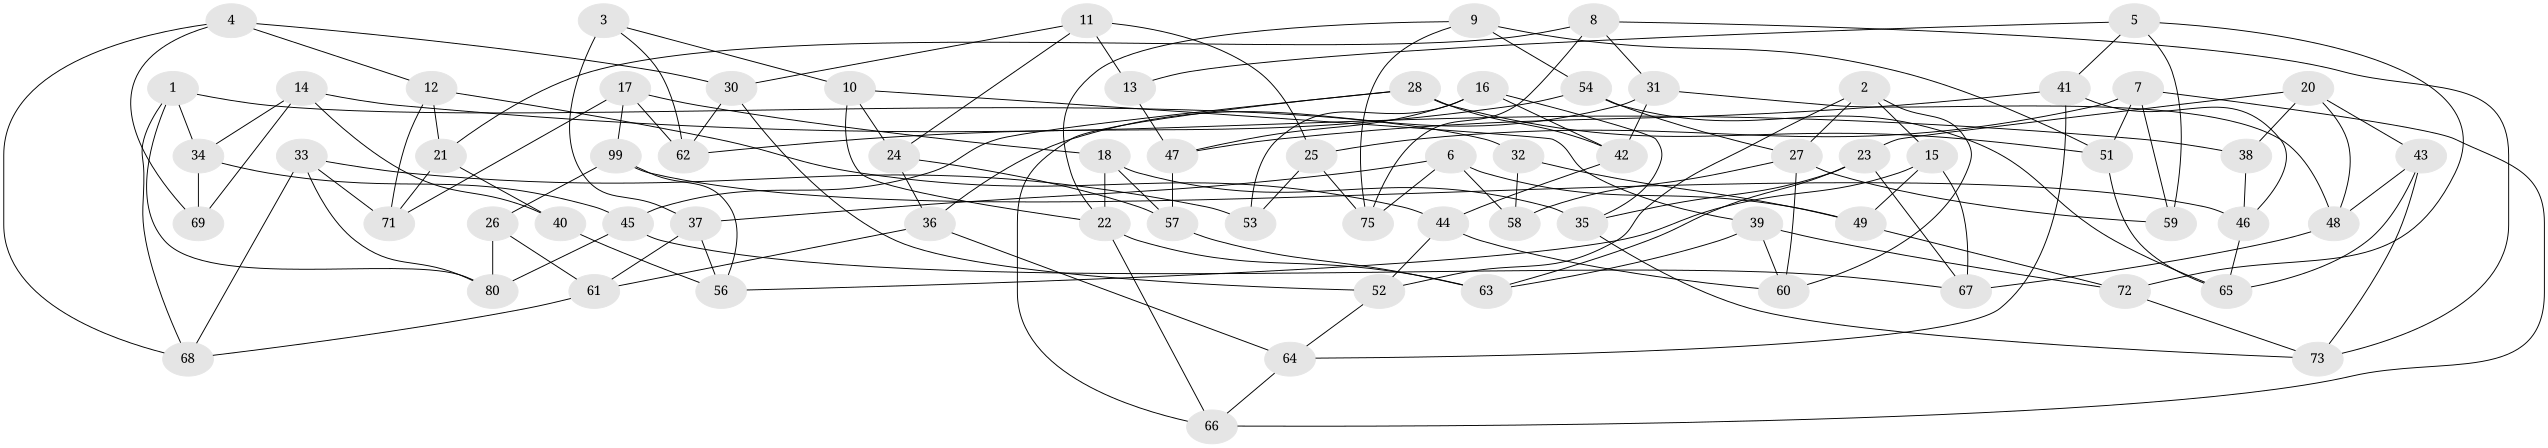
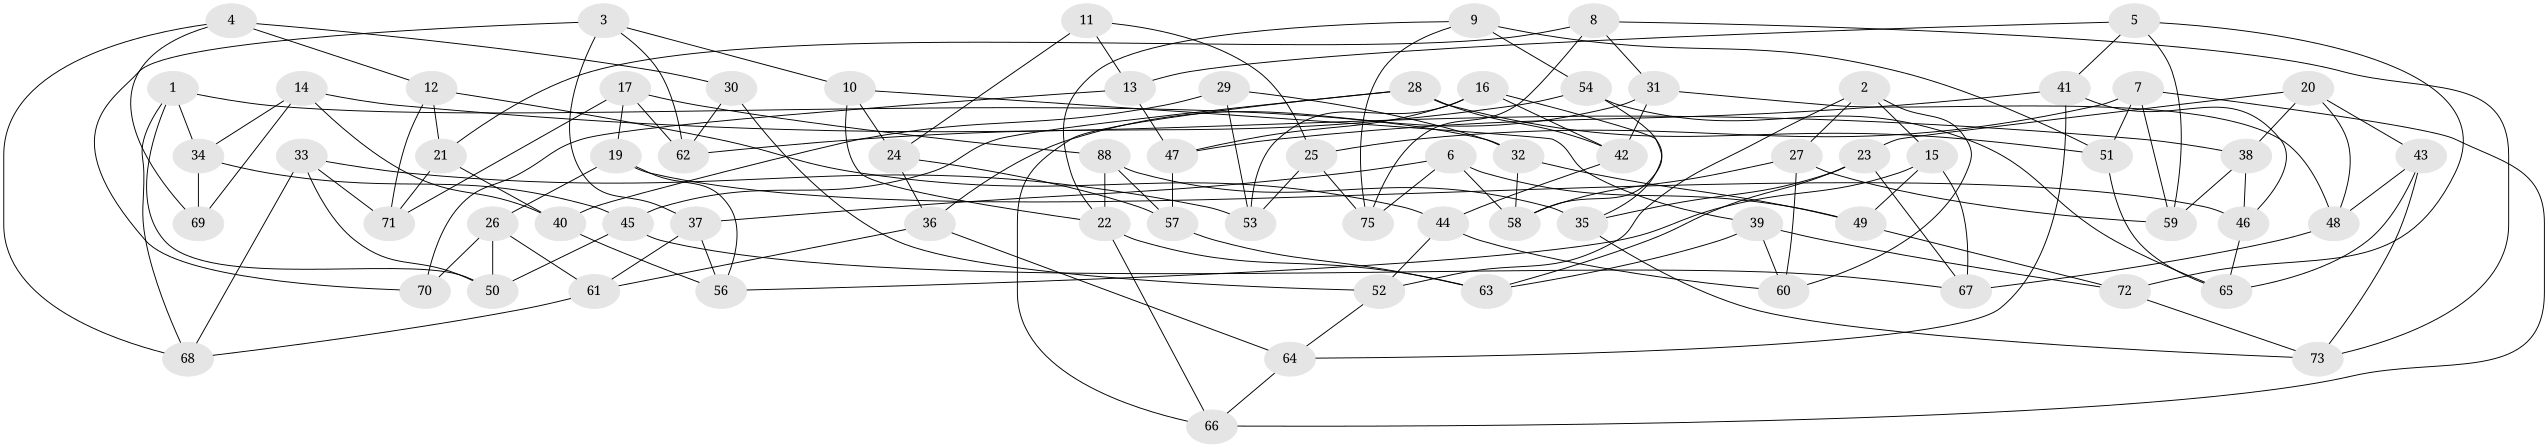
edge "11" -- "30": removed
node "29": added
edge "54" -- "27": now "54" -- "58"
node "99": label "99" -> "19"
node "18": label "18" -> "88"
edge "38" -- "59": added
node "70": added
node "80": label "80" -> "50"
